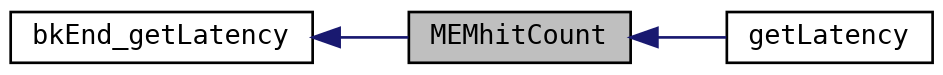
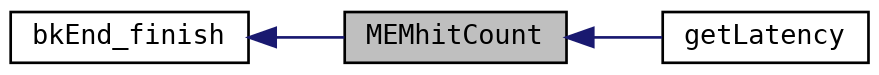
node "bkEnd_getLatency": label "bkEnd_getLatency" -> "bkEnd_finish"
